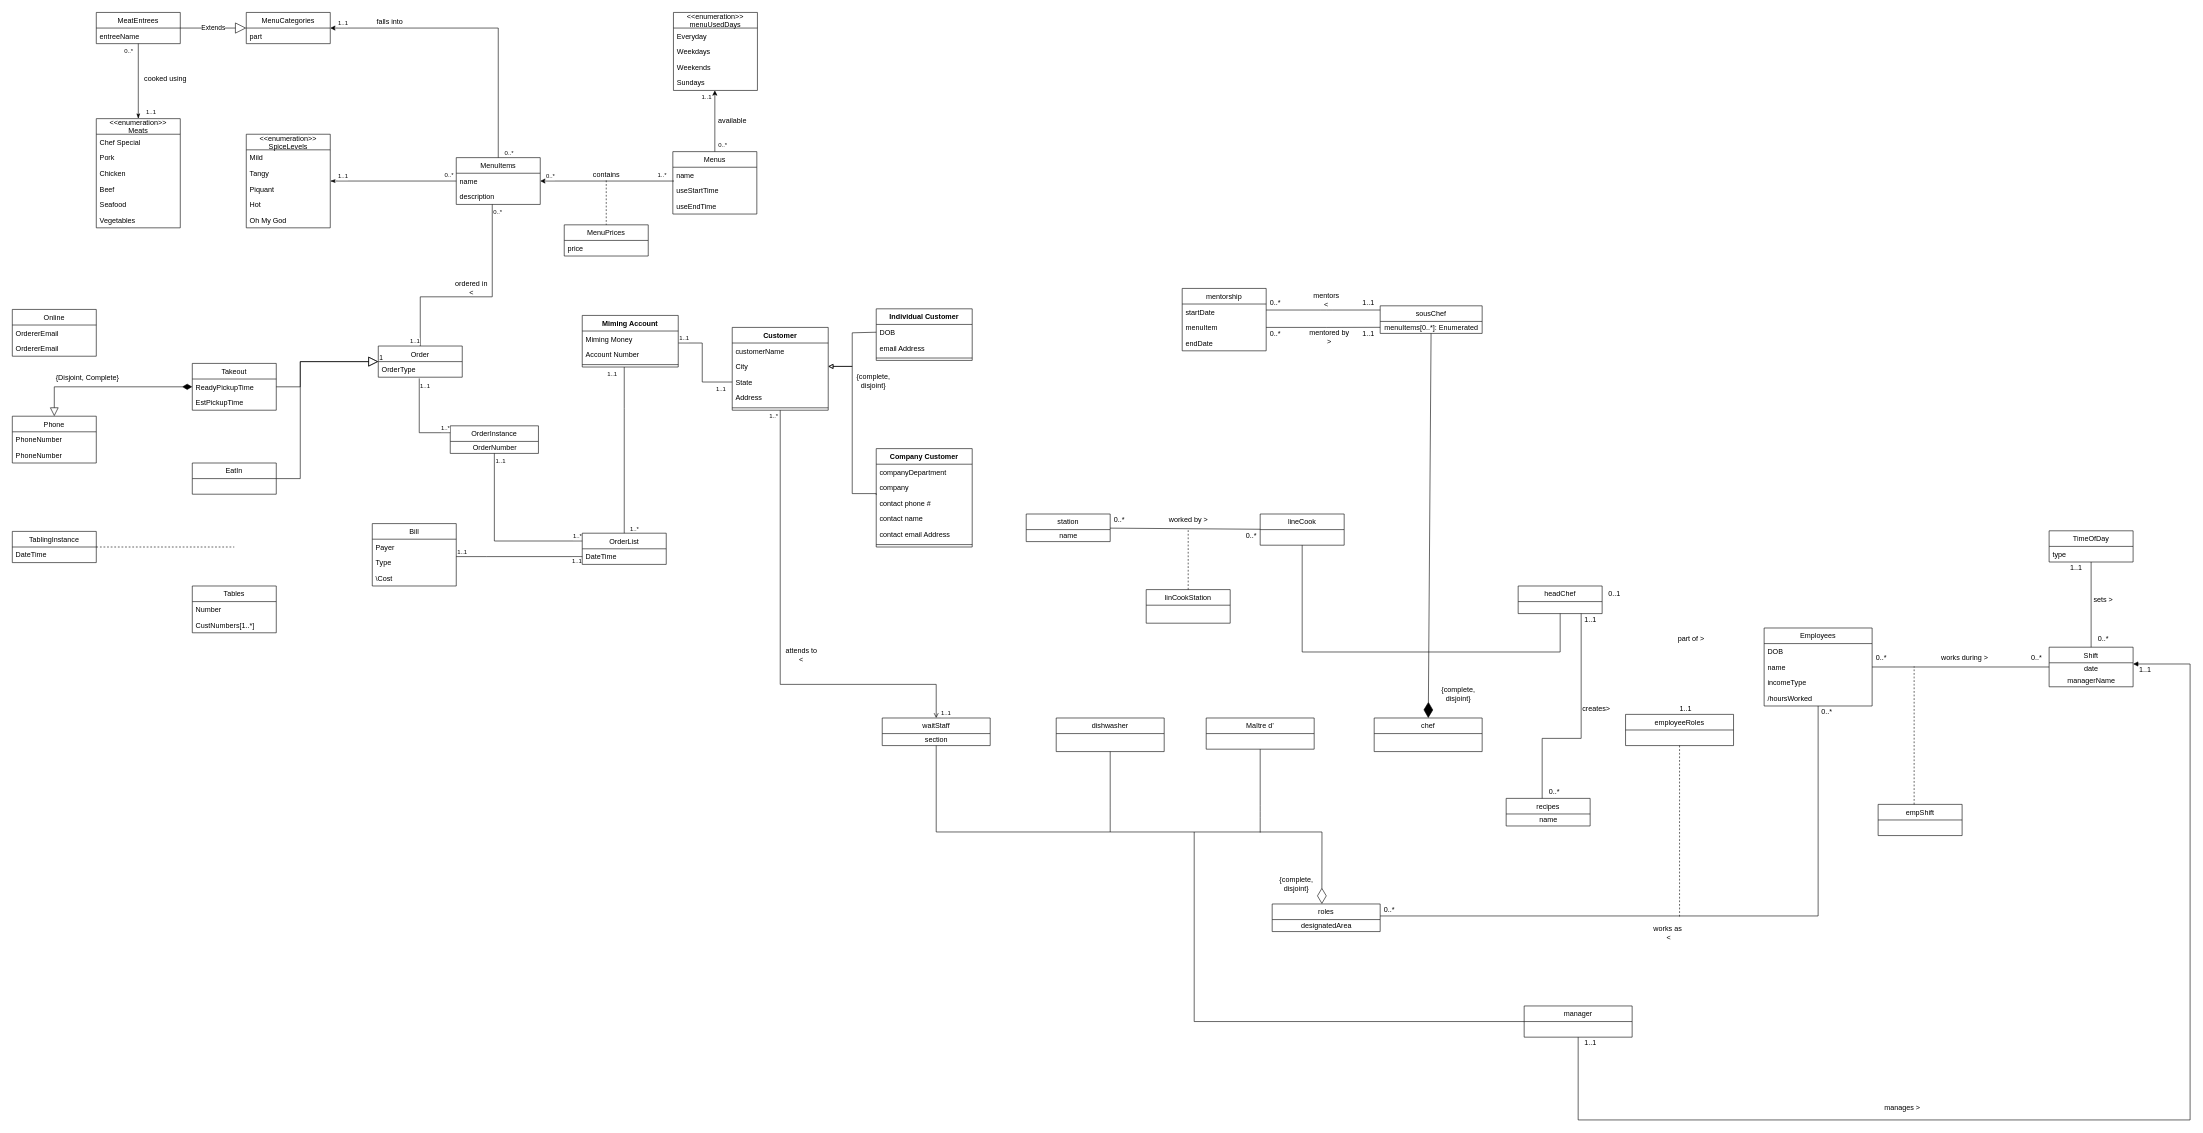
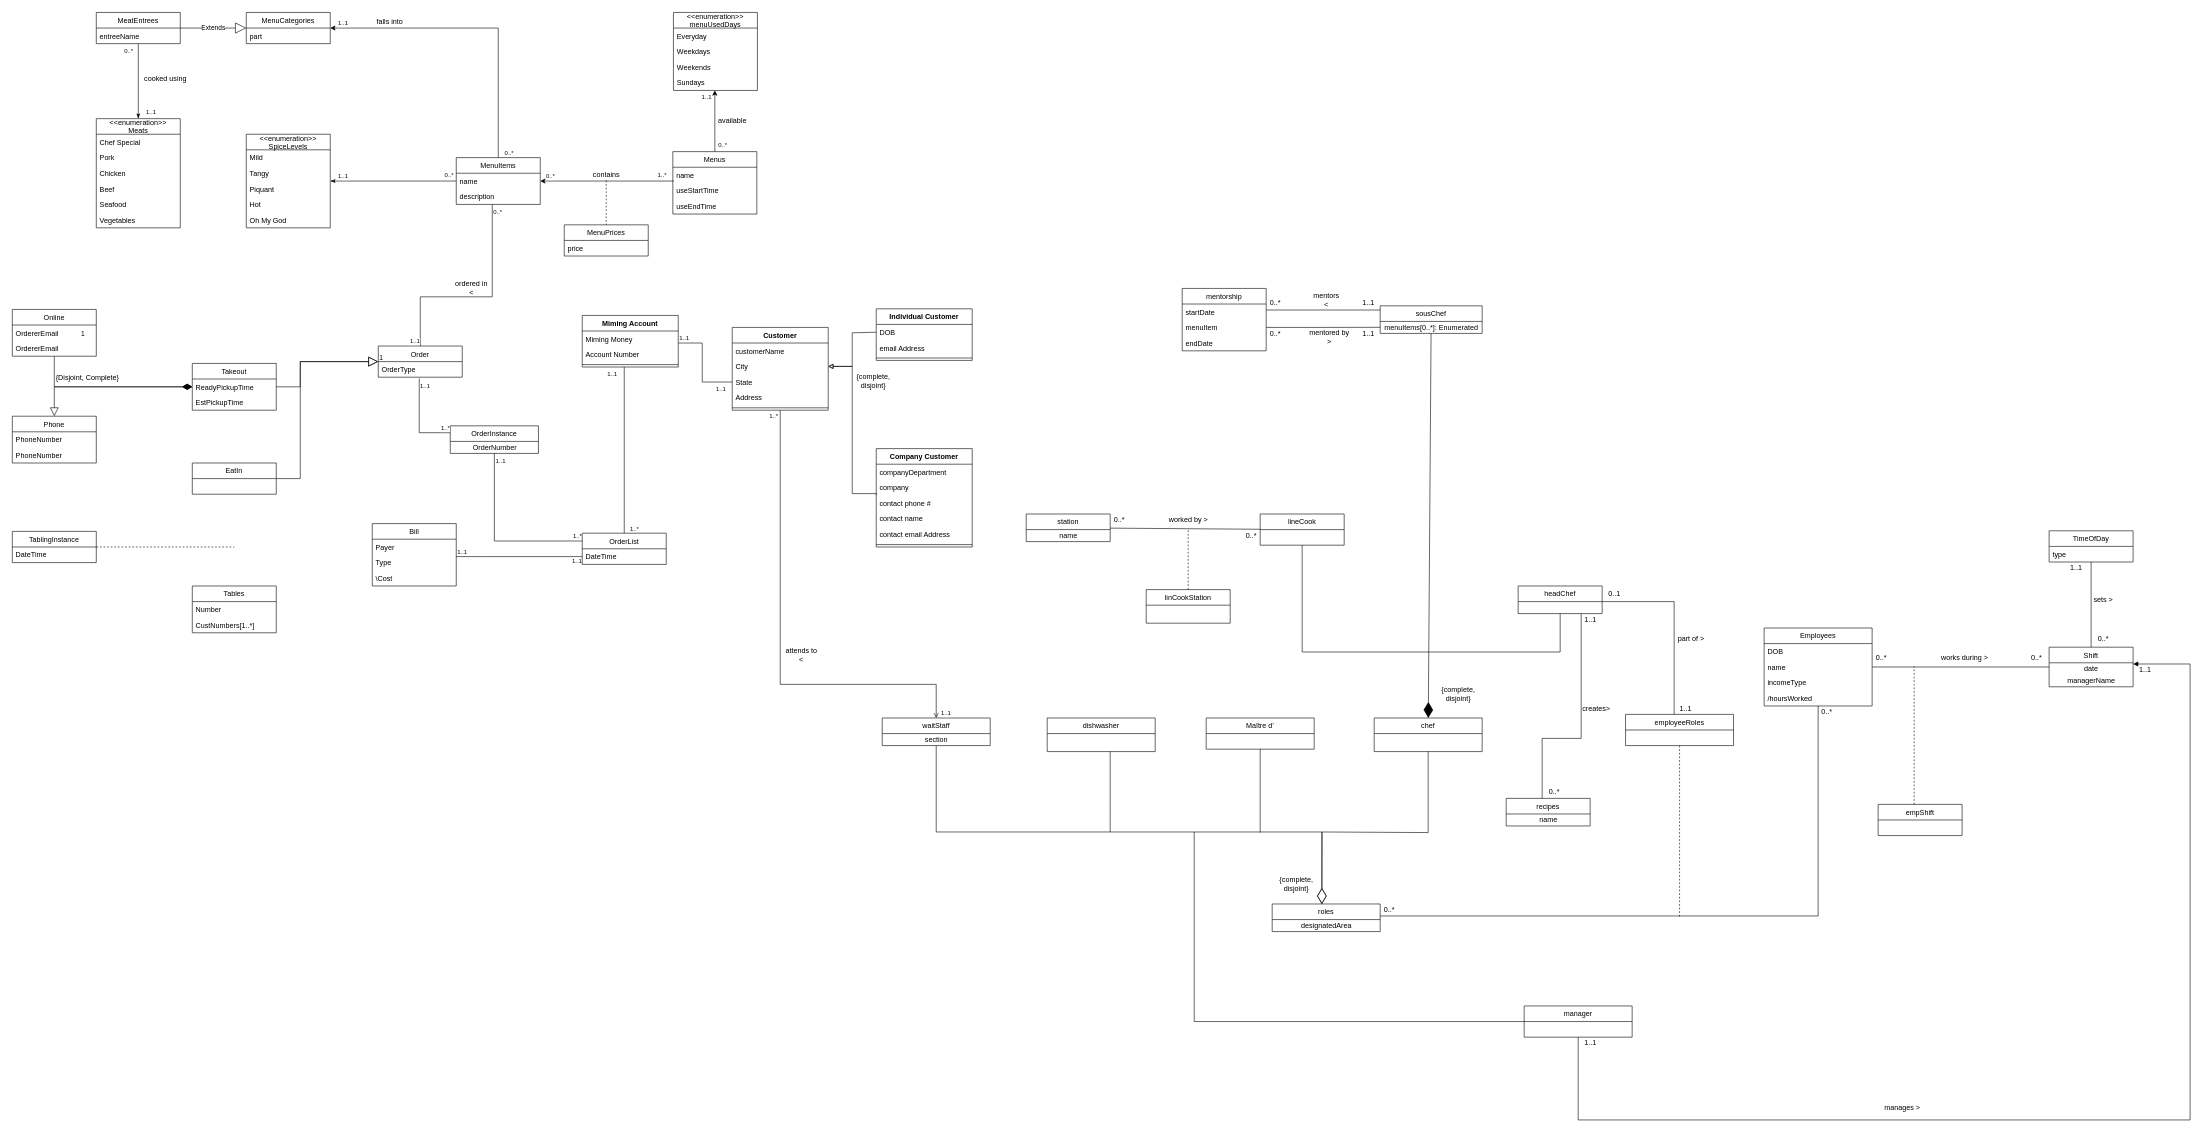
edge "Online" -> "ReadyPickupTime": added, label "1"
edge "headChef" -- "employeeRoles": added
node "dishwasher": moved (1110, 735) -> (1101, 735)
edge "chef" -> "roles": added
node "works as <": removed
